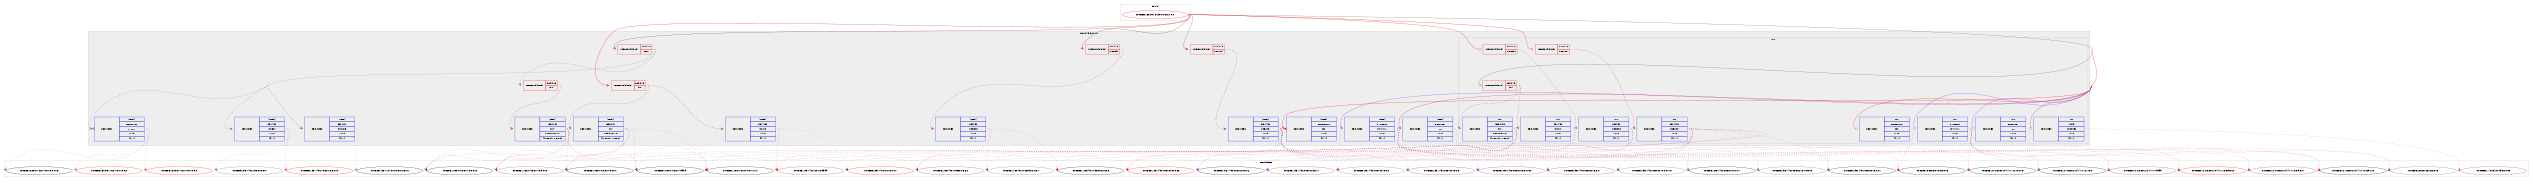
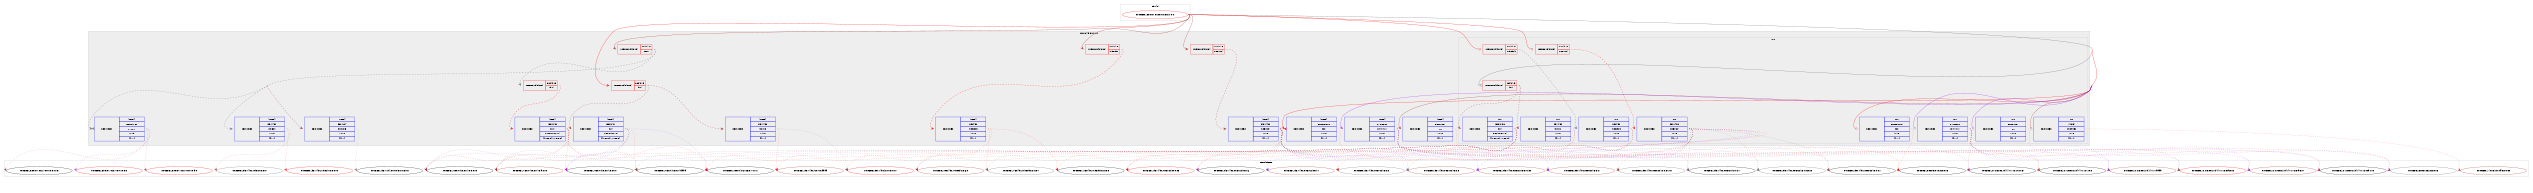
node "portage://net-misc/curl-8.7.1-r4": label "portage://net-misc/curl-8.7.1-r4" -> "portage://net-misc/use-8.7.1-r4"
